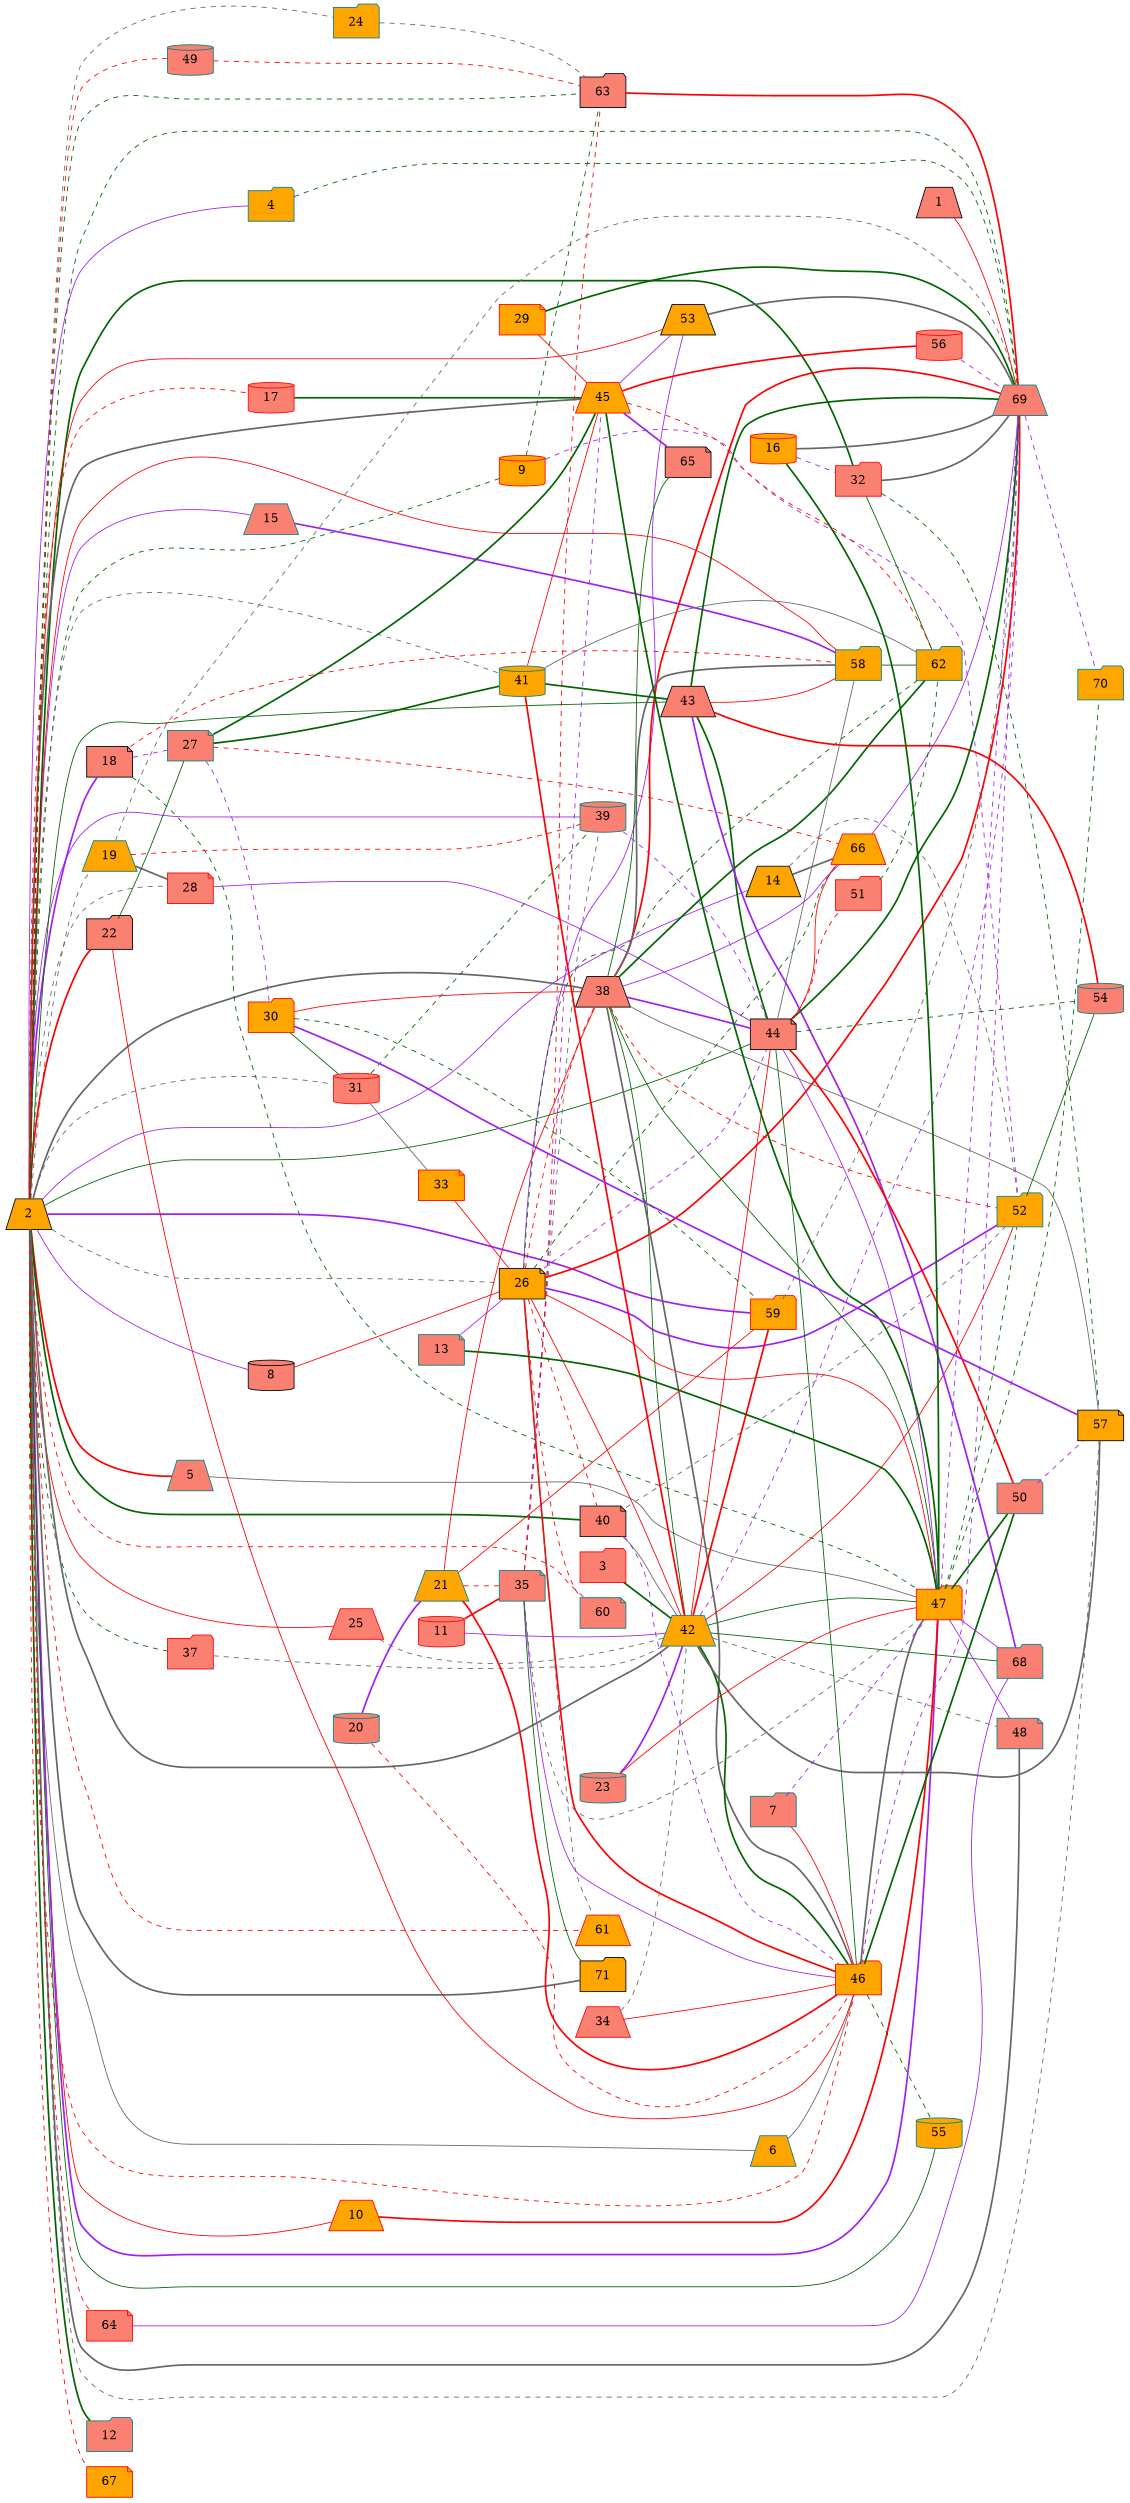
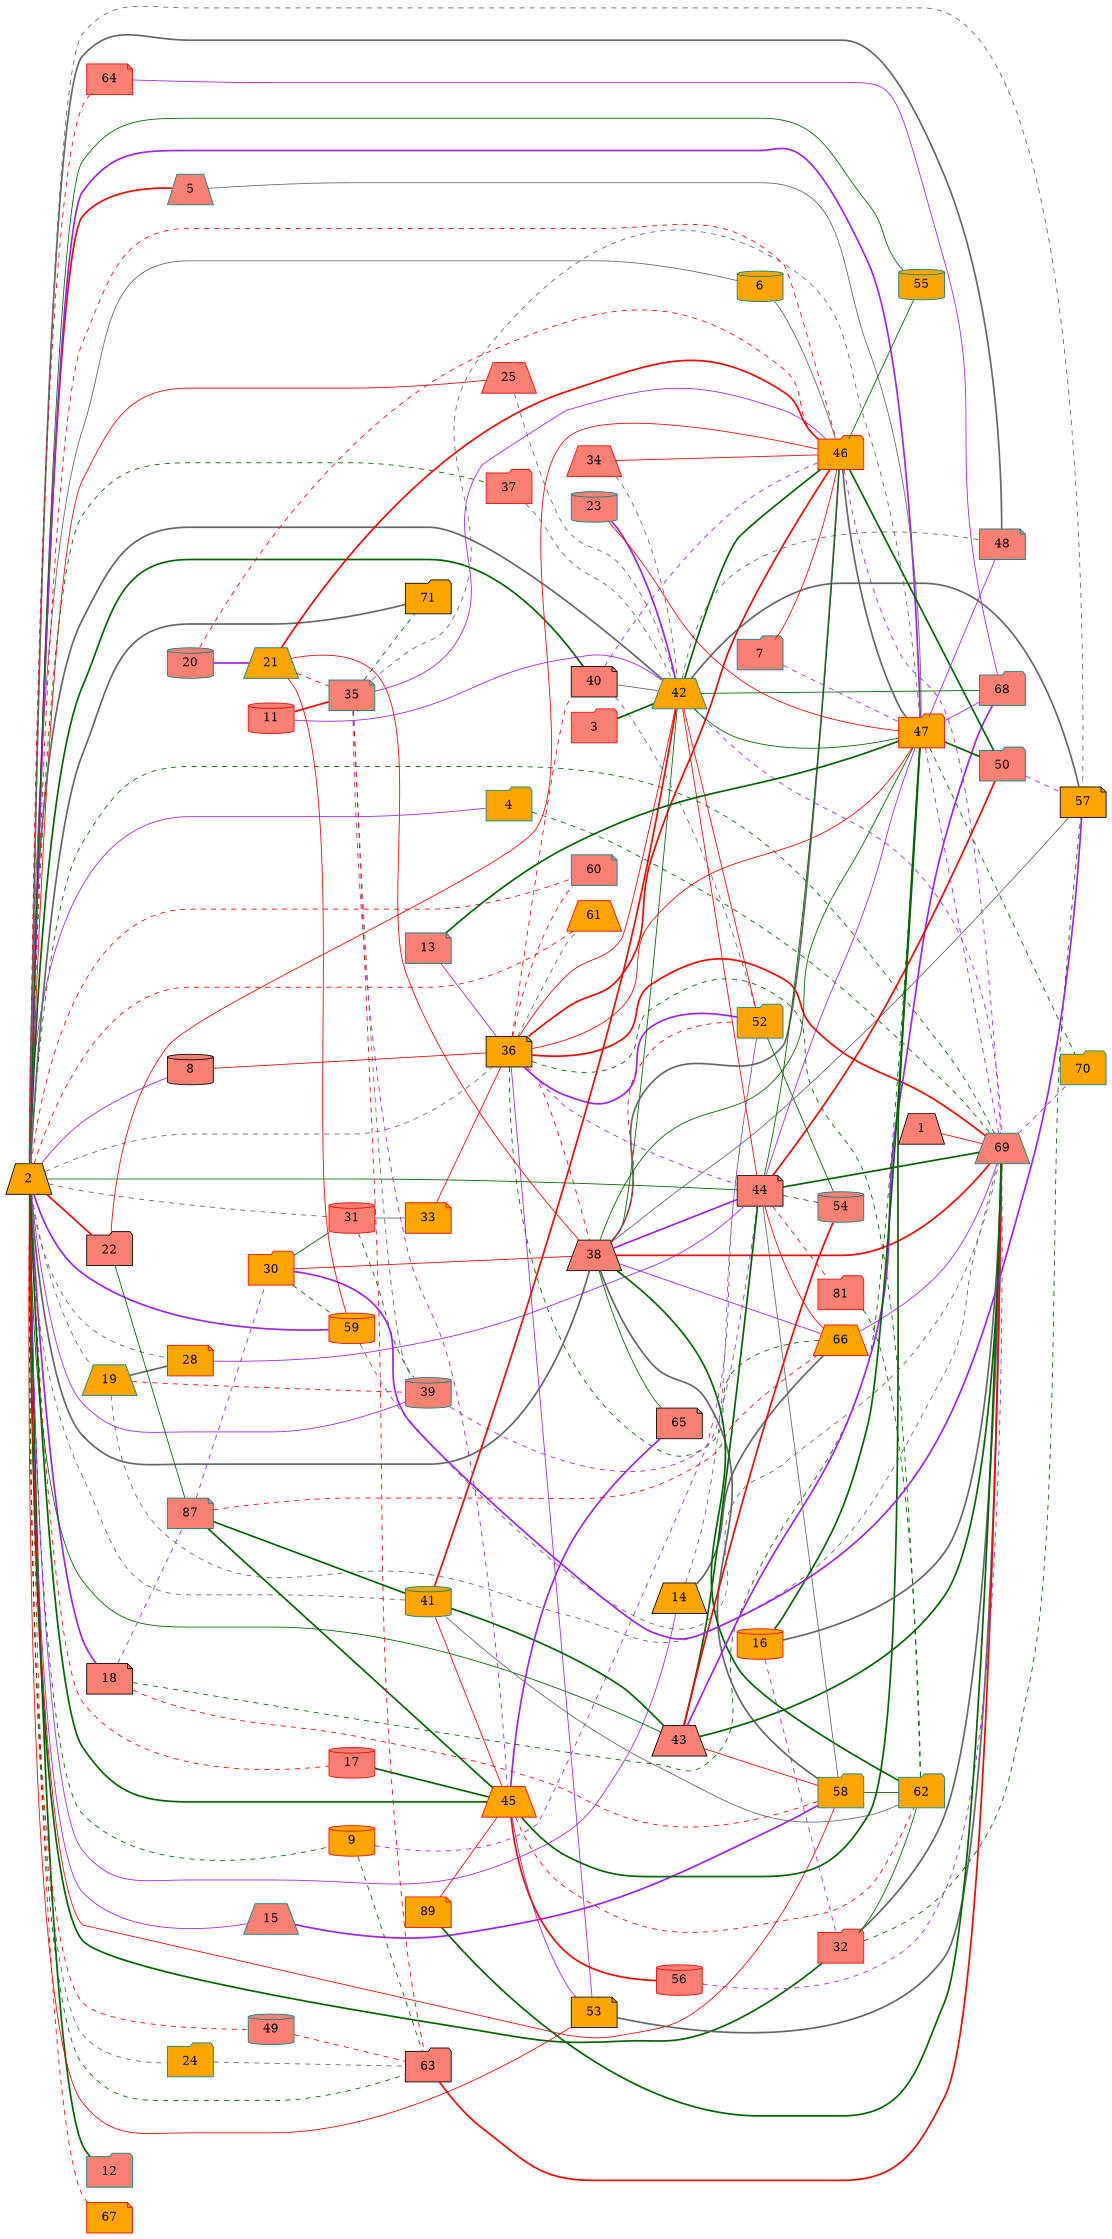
node "29": label "29" -> "89"
node "53": shape trapezium -> note
edge "45" -- "2": color gray40 -> darkgreen
node "27": label "27" -> "87"
node "28": fillcolor salmon -> orange
node "51": label "51" -> "81"
node "26": label "26" -> "36"
node "59": shape folder -> cylinder
edge "52" -- "47": removed
edge "59" -- "42": removed
edge "35" -- "71": style solid -> dashed
edge "46" -- "55": style dashed -> solid
node "6": shape trapezium -> cylinder
node "10": removed
